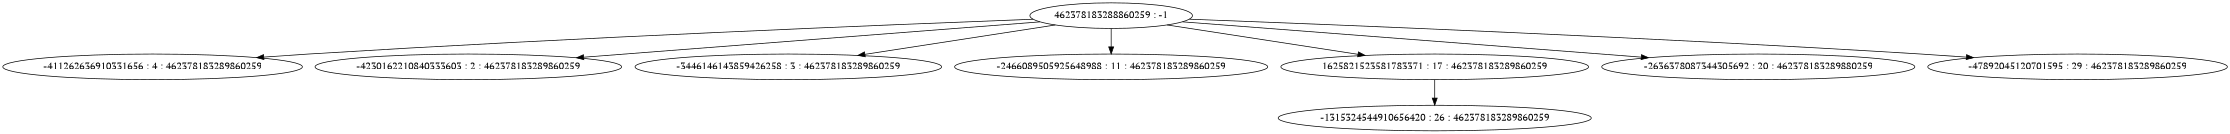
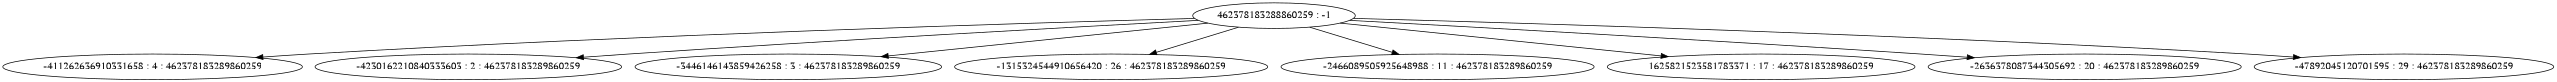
node "-411262636910331656 : 4 : 462378183289860259": label "-411262636910331656 : 4 : 462378183289860259" -> "-411262636910331658 : 4 : 462378183289860259"
node "-2636378087344305692 : 20 : 462378183289880259": label "-2636378087344305692 : 20 : 462378183289880259" -> "-2636378087344305692 : 20 : 462378183289860259"
edge "1625821523581783371 : 17 : 462378183289860259" -> "-1315324544910656420 : 26 : 462378183289860259": now "462378183288860259 : -1" -> "-1315324544910656420 : 26 : 462378183289860259"
